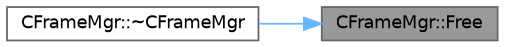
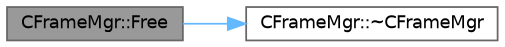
edge "CFrameMgr::~CFrameMgr" -> "CFrameMgr::Free": reversed
